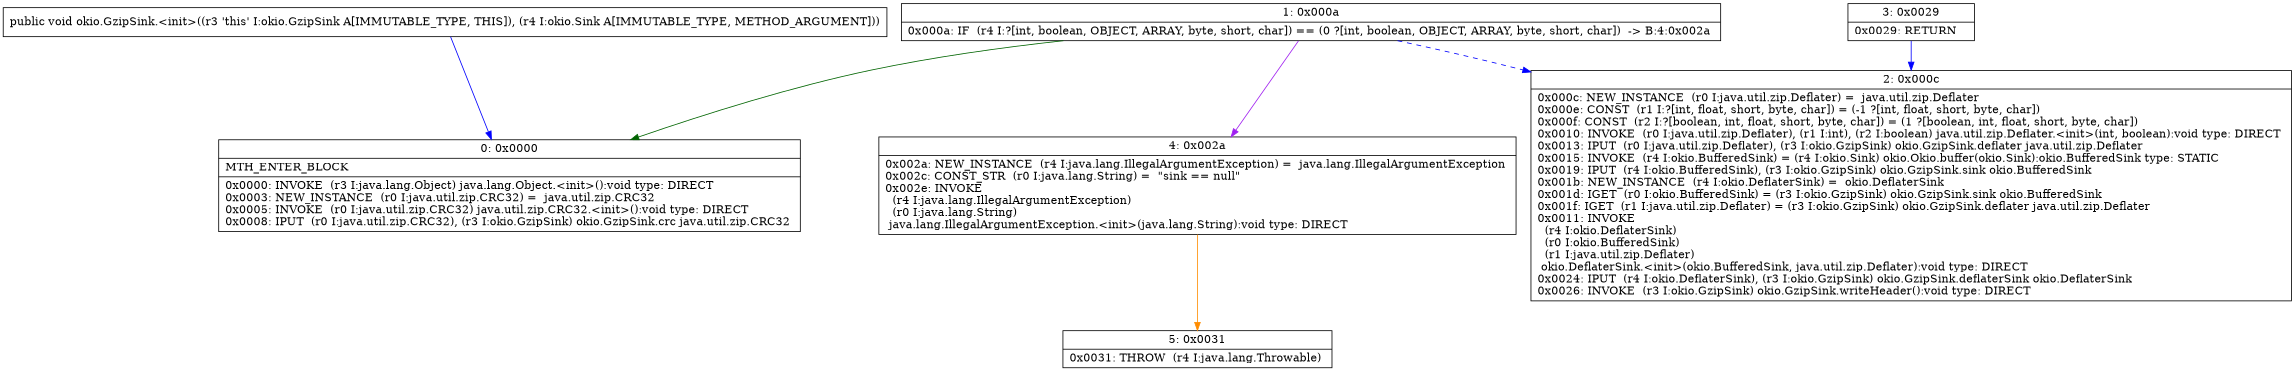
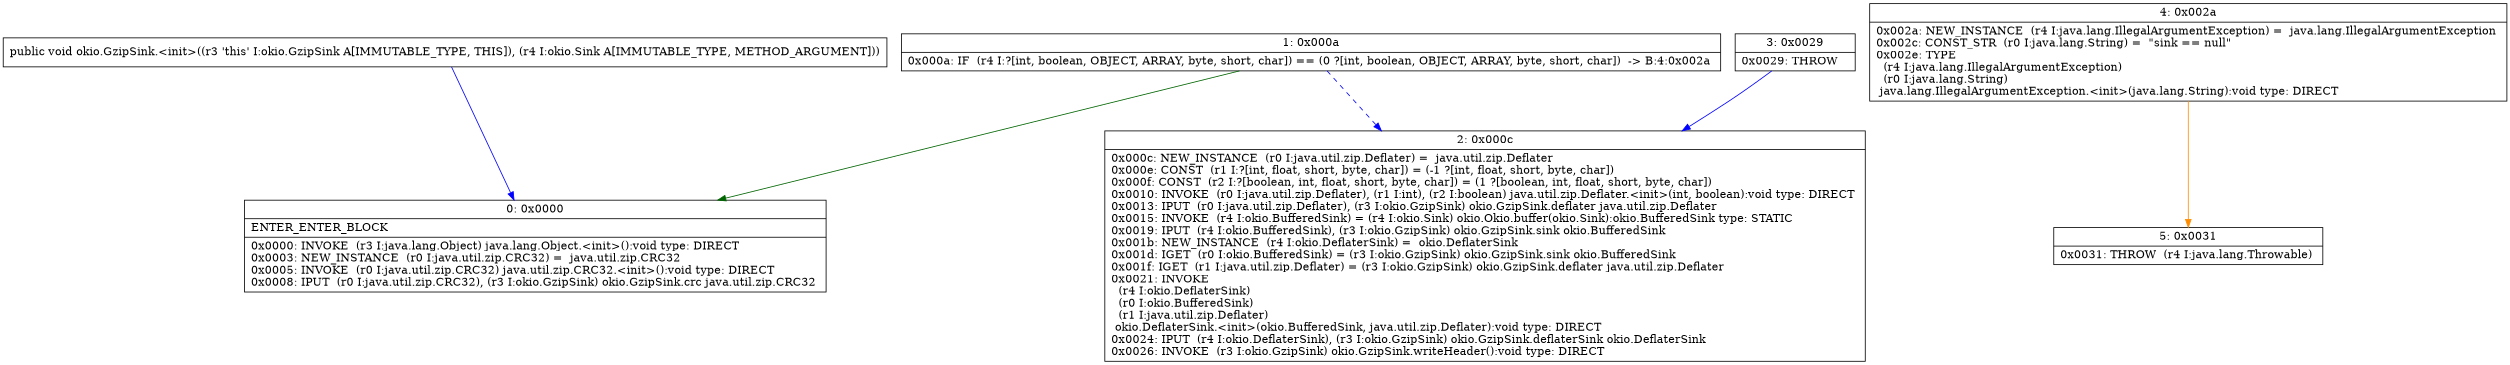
node "3: 0x0029": text "0x0029: RETURN" -> "0x0029: THROW"
edge "1: 0x000a" -> "4: 0x002a": removed
node "0: 0x0000": text "MTH_ENTER_BLOCK" -> "ENTER_ENTER_BLOCK"
node "4: 0x002a": text "0x002e: INVOKE" -> "0x002e: TYPE"
node "2: 0x000c": text "0x0011: INVOKE" -> "0x0021: INVOKE"
